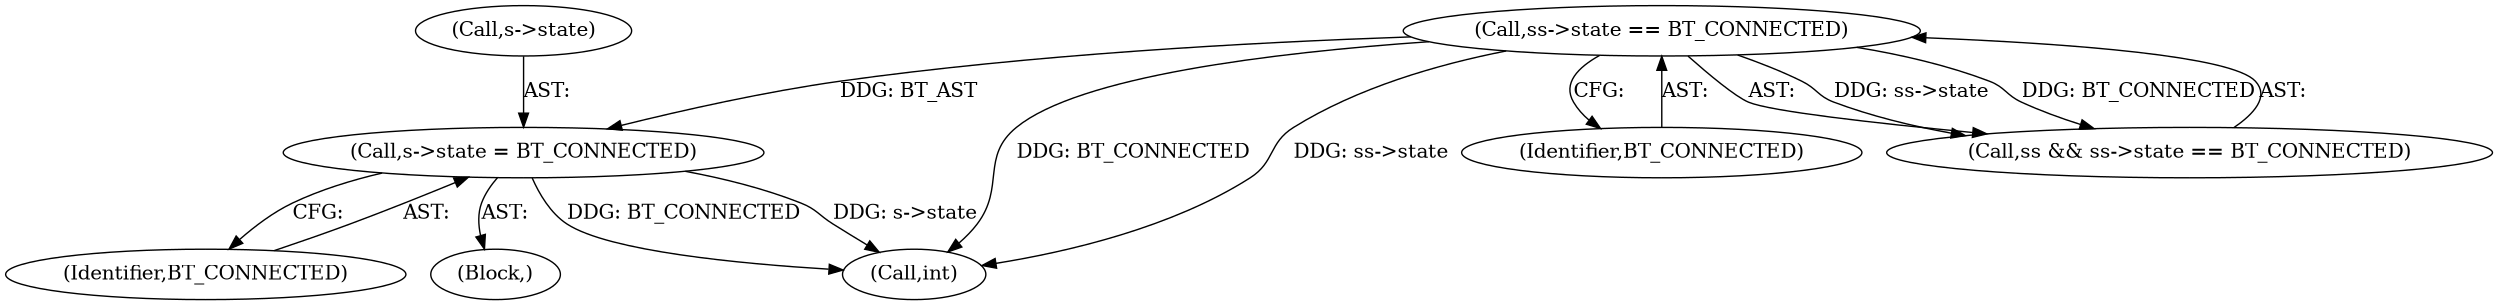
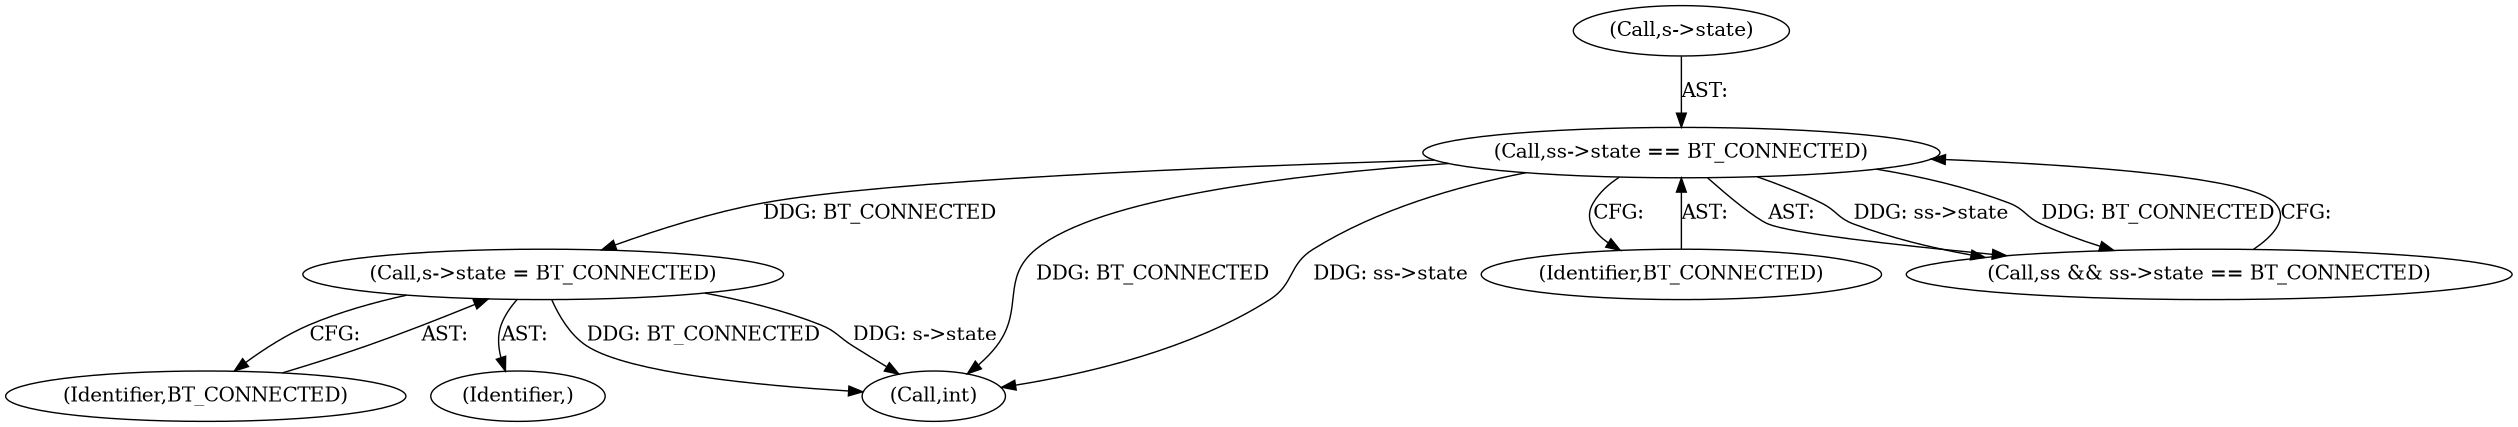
edge "(Call,s->state)" -> "(Call,s->state = BT_CONNECTED)": now "(Call,s->state)" -> "(Call,ss->state == BT_CONNECTED)"
edge "(Call,ss->state == BT_CONNECTED)" -> "(Call,s->state = BT_CONNECTED)": label "DDG: BT_AST" -> "DDG: BT_CONNECTED"
edge "(Call,ss && ss->state == BT_CONNECTED)" -> "(Call,ss->state == BT_CONNECTED)": label "AST: " -> "CFG: "
node "(Block,)": label "(Block,)" -> "(Identifier,)"
